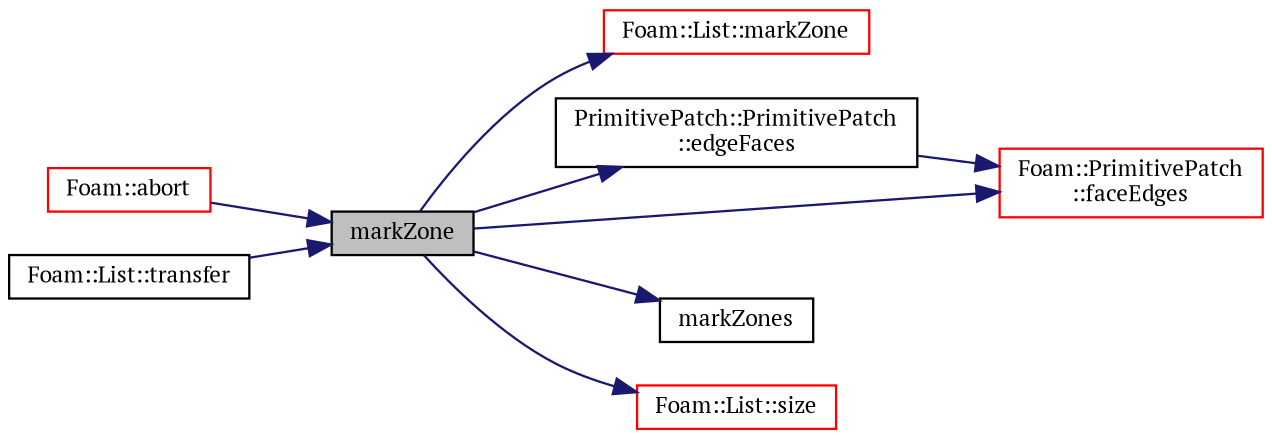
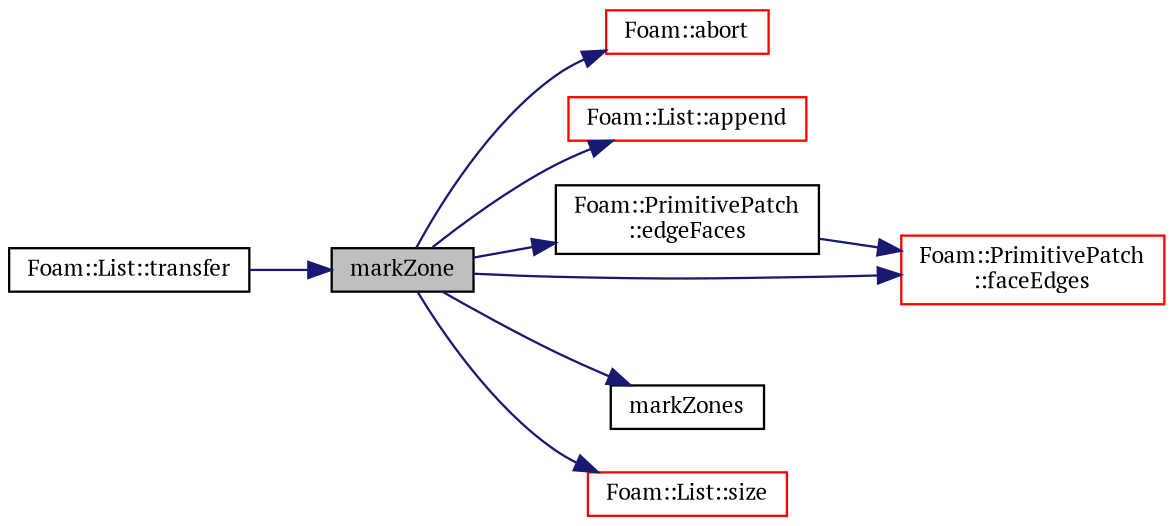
node "Foam::List::markZone": label "Foam::List::markZone" -> "Foam::List::append"
node "PrimitivePatch::PrimitivePatch ::edgeFaces": label "PrimitivePatch::PrimitivePatch ::edgeFaces" -> "Foam::PrimitivePatch ::edgeFaces"
edge "Foam::abort" -> "markZone": reversed
